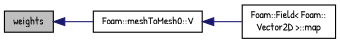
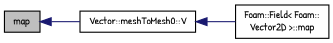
node "weights": label "weights" -> "map"
node "Foam::meshToMesh0::V": label "Foam::meshToMesh0::V" -> "Vector::meshToMesh0::V"
